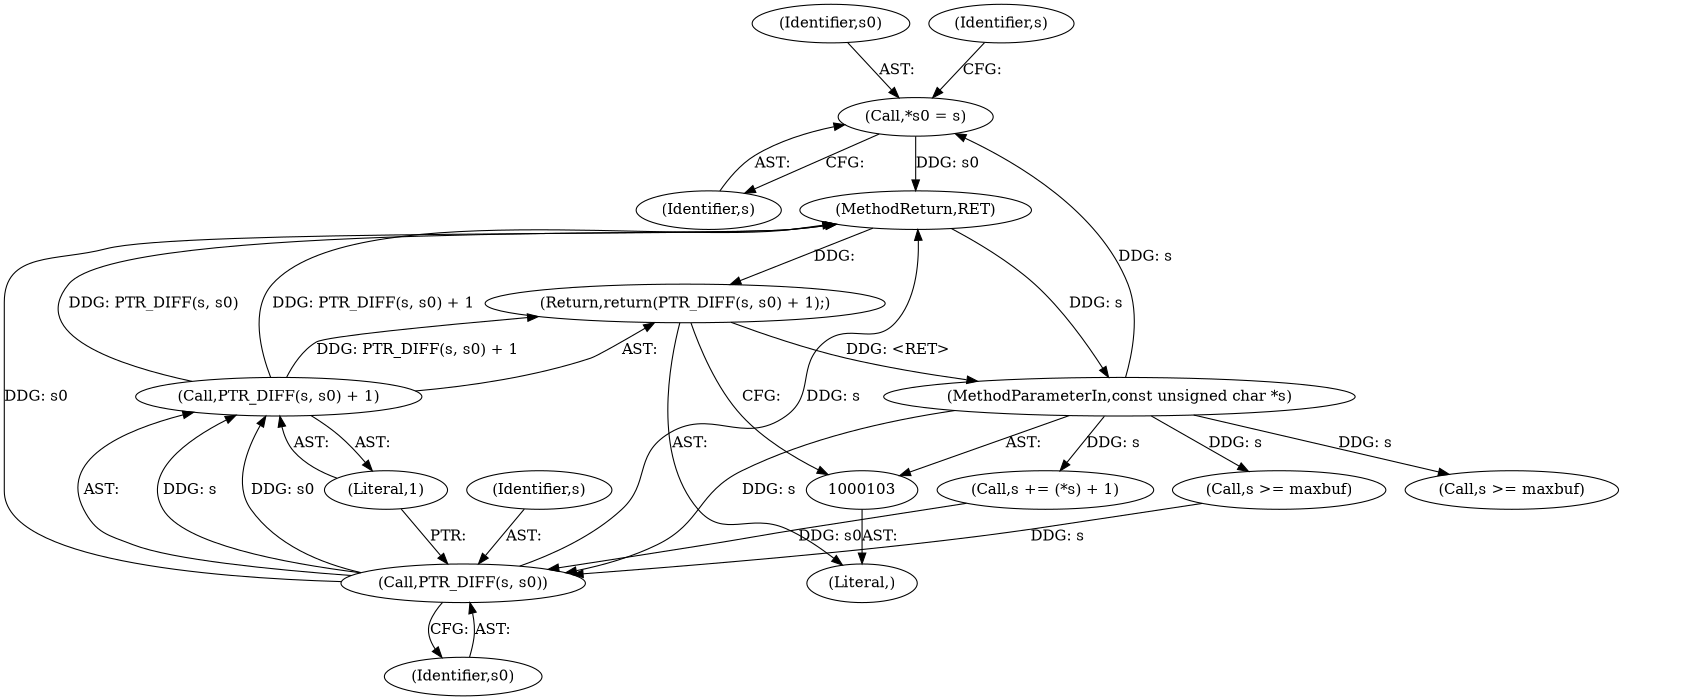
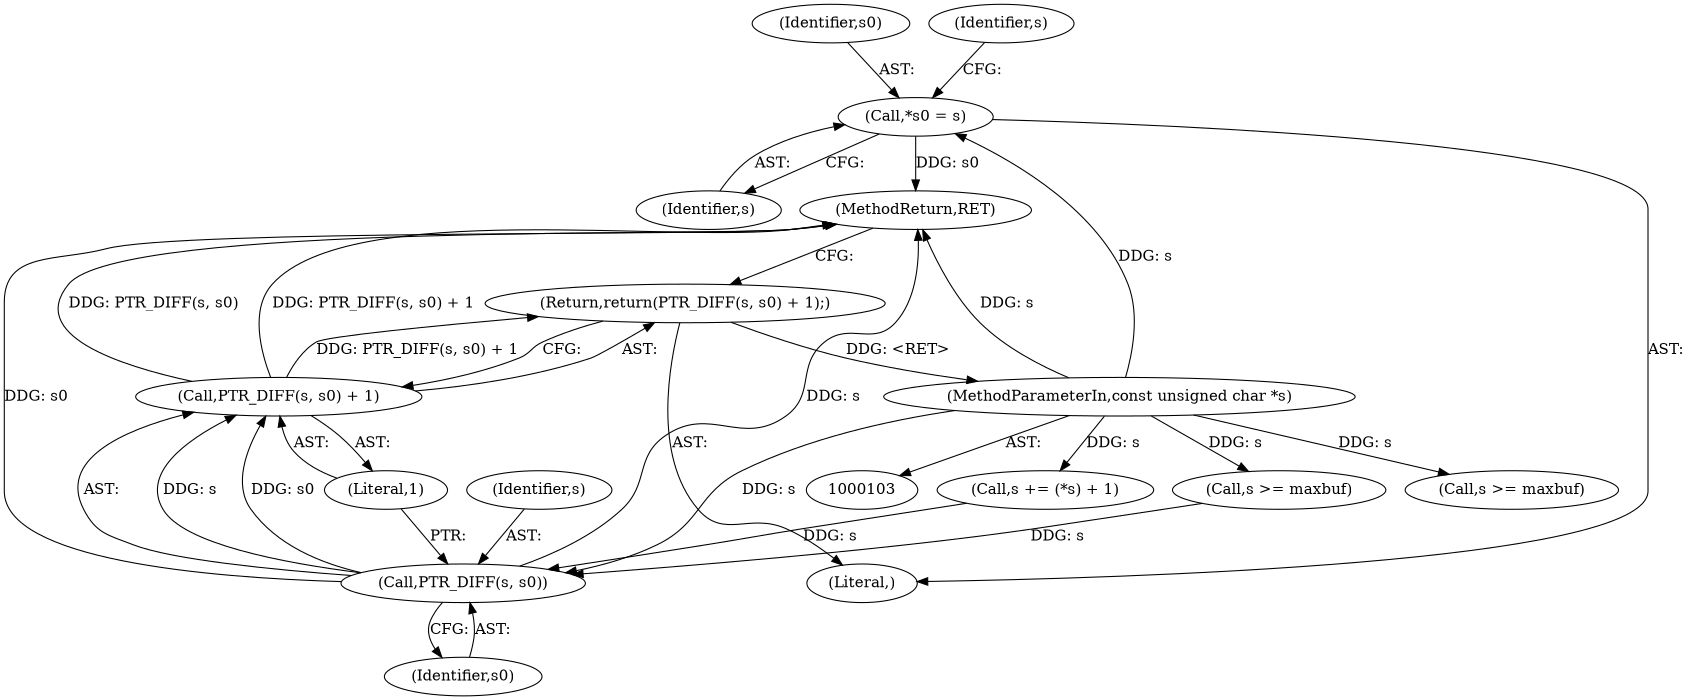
edge "(MethodReturn,RET)" -> "(Return,return(PTR_DIFF(s, s0) + 1);)": label "DDG: " -> "CFG: "
edge "(MethodReturn,RET)" -> "(MethodParameterIn,const unsigned char *s)": reversed
edge "(Return,return(PTR_DIFF(s, s0) + 1);)" -> "1000103": now "(Return,return(PTR_DIFF(s, s0) + 1);)" -> "(Call,PTR_DIFF(s, s0) + 1)"
edge "1000103" -> "(Literal,)": now "(Call,*s0 = s)" -> "(Literal,)"
edge "(Call,s += (*s) + 1)" -> "(Call,PTR_DIFF(s, s0))": label "DDG: s0" -> "DDG: s"
